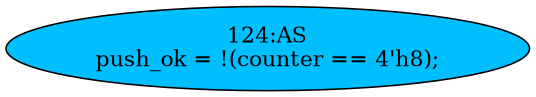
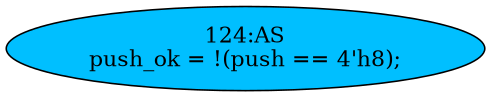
node "124:AS push_ok = !(counter == 4'h8);": label "124:AS push_ok = !(counter == 4'h8);" -> "124:AS push_ok = !(push == 4'h8);"
